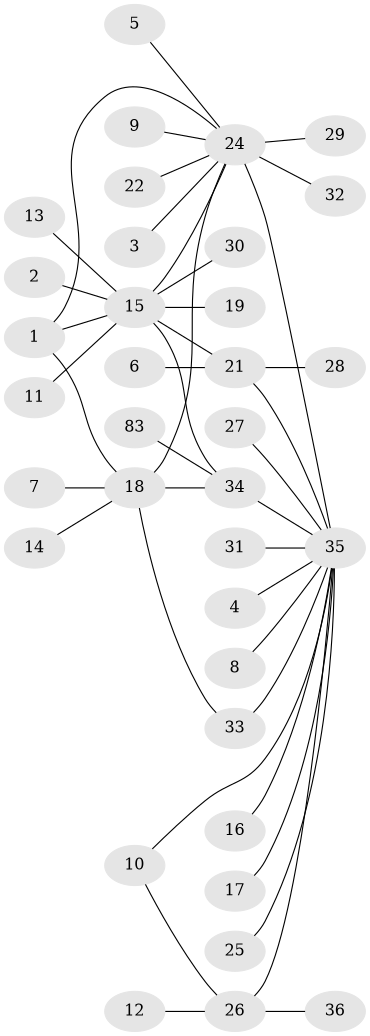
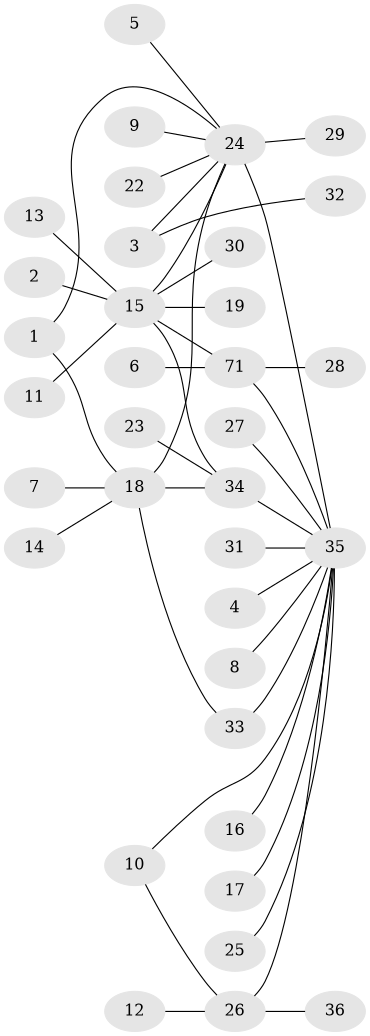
edge "24" -- "32": now "3" -- "32"
edge "15" -- "1": removed
node "21": label "21" -> "71"
node "83": label "83" -> "23"
